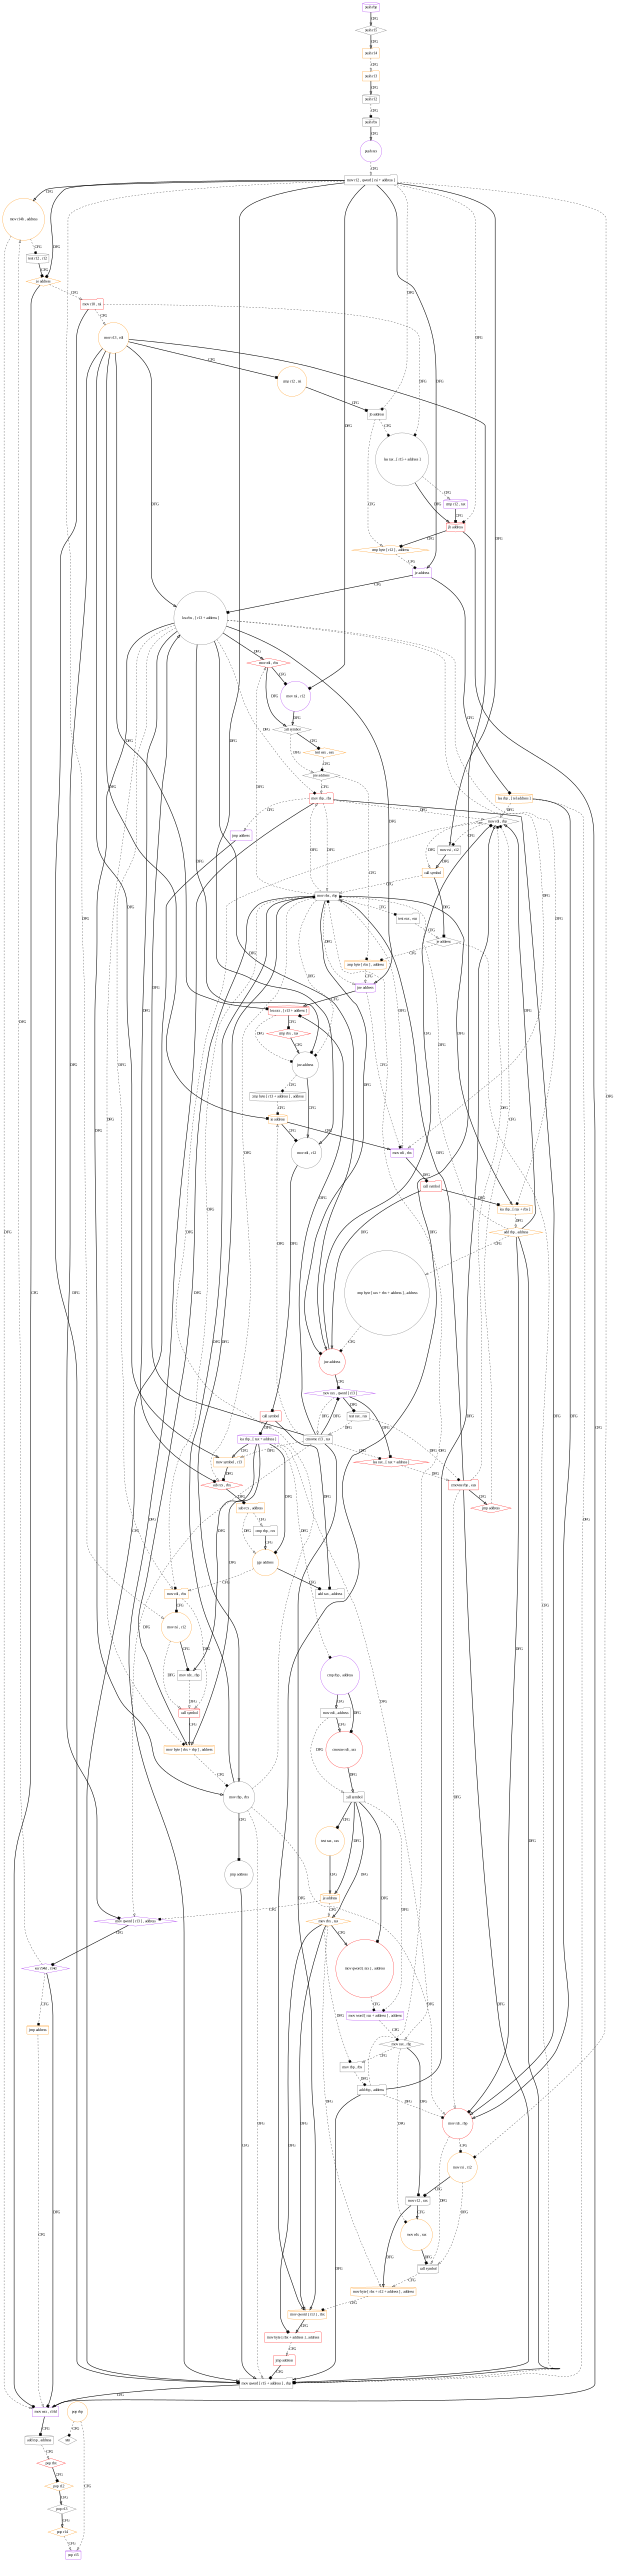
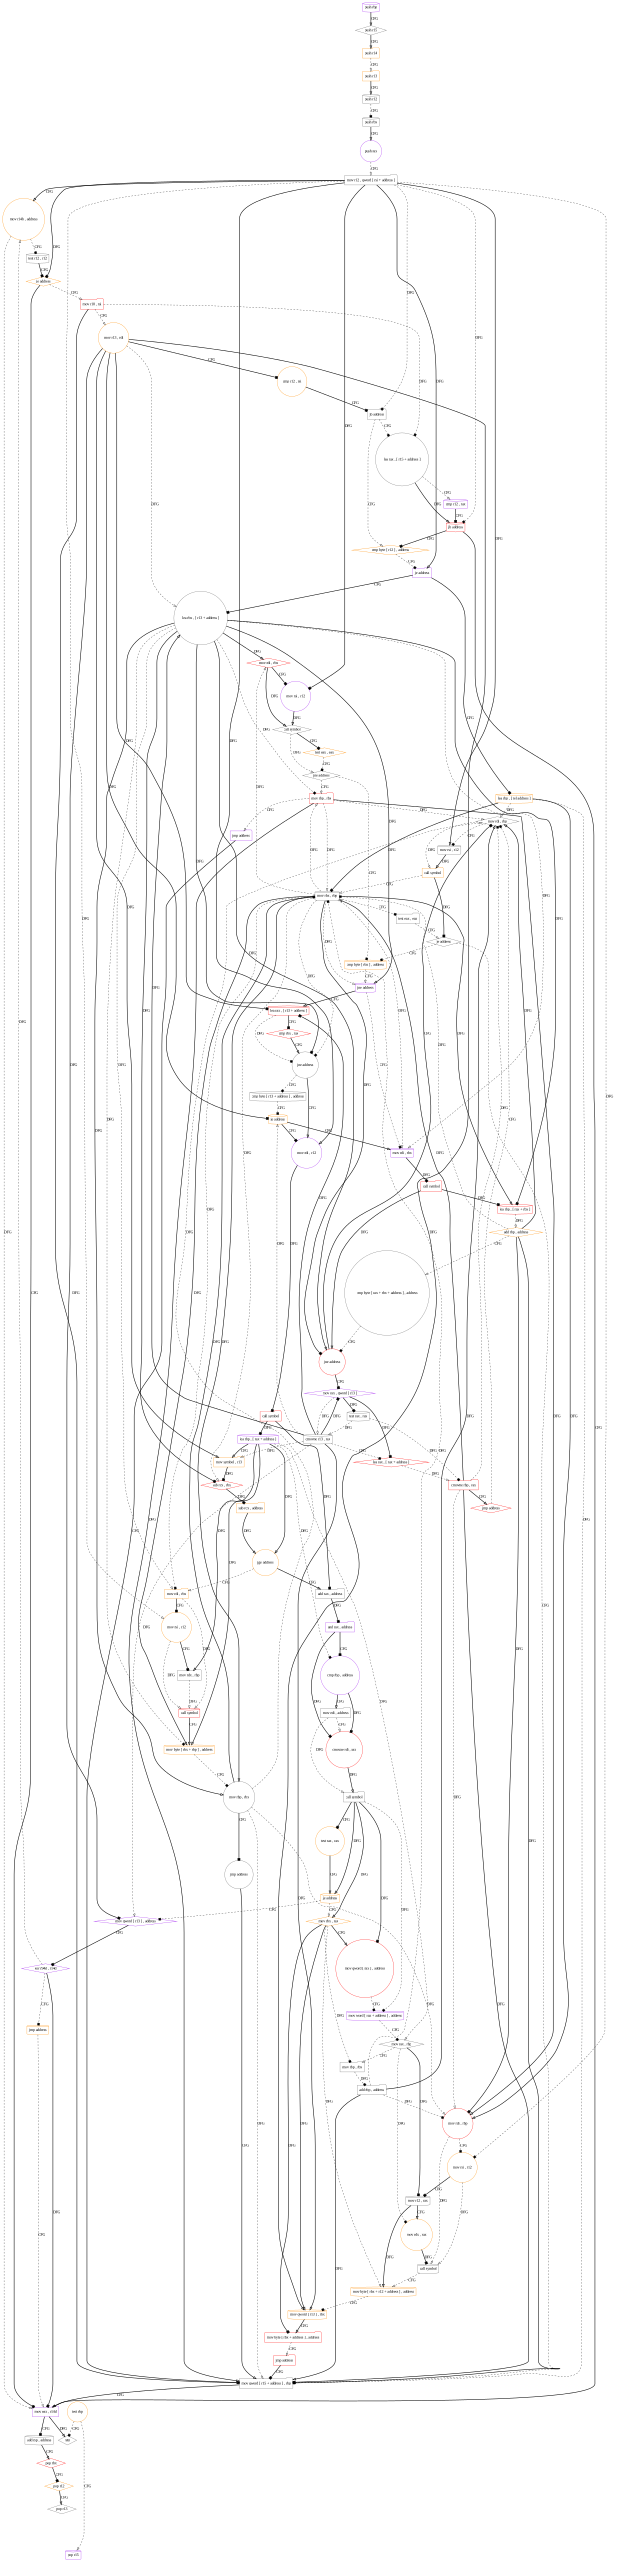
edge "mov r13 , rdi" -> "lea rbx , [ r13 + address ]": style bold -> dashed
edge "lea rbx , [ r13 + address ]" -> "lea rbp , [ rax + rbx ]": style dashed -> bold
edge "lea rbp , [ rel address ]" -> "mov rbx , rbp": added, label "DFG"
node "mov rdi , r12": color gray40 -> purple
node "lea rbp , [ rax + rbx ]": color darkorange -> red
node "cmovne rbp , eax": label "cmovne rbp , eax" -> "cmovne rbp , rax"
edge "lea rbp , [ rax + address ]" -> "jge address": arrowhead box -> onormal
node "cmp rbp , rcx": removed
edge "sub rcx , address" -> "jge address": style dashed -> bold
edge "jge address" -> "add rax , address": arrowhead box -> onormal
node "and rax , address": added
edge "mov edi , address" -> "cmovae rdi , rax": style bold -> dashed
node "pop rbp": label "pop rbp" -> "test rbp"
edge "mov eax , r14d" -> "retn": added, label "DFG"
edge "add rsp , address" -> "pop rbx": style dashed -> bold
node "pop r14": removed
